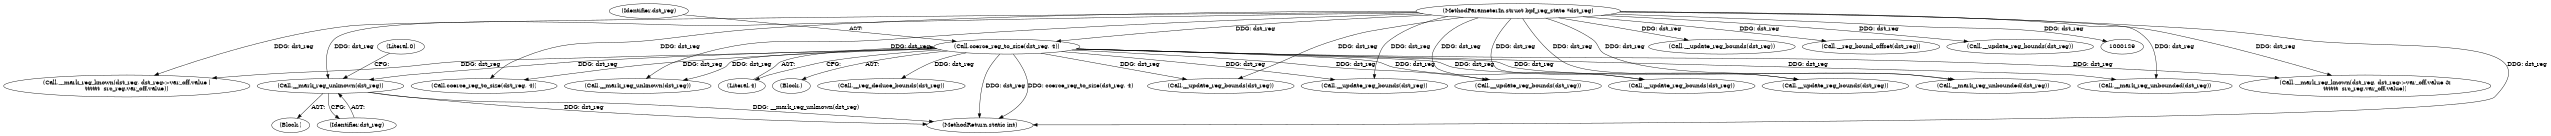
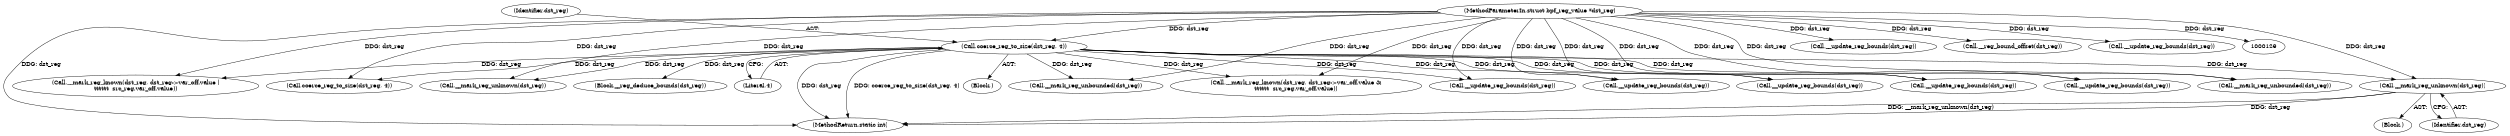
node "(MethodParameterIn,struct bpf_reg_state *dst_reg)": label "(MethodParameterIn,struct bpf_reg_state *dst_reg)" -> "(MethodParameterIn,struct bpf_reg_value *dst_reg)"
node "(Literal,0)": removed
node "(Call,__reg_deduce_bounds(dst_reg))": label "(Call,__reg_deduce_bounds(dst_reg))" -> "(Block,__reg_deduce_bounds(dst_reg))"
